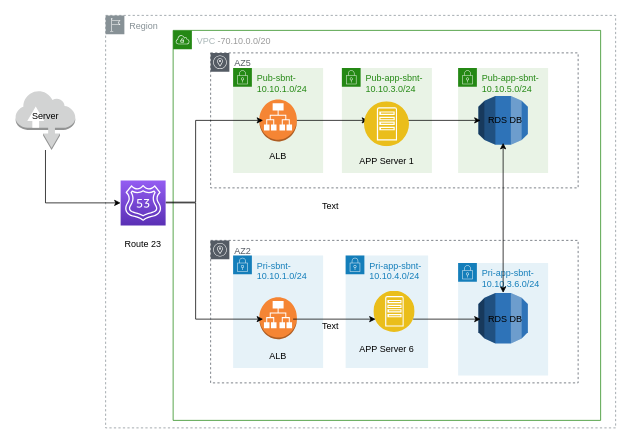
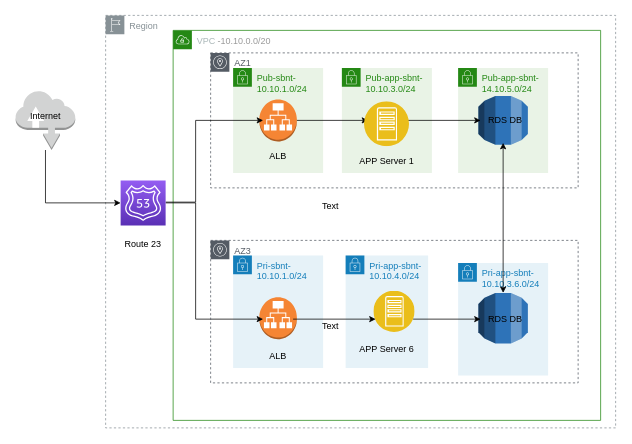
node "-70.10.0.0/20": label "-70.10.0.0/20" -> "-10.10.0.0/20"
node "AZ5": label "AZ5" -> "AZ1"
node "Pub-app-sbnt-10.10.5.0/24": label "Pub-app-sbnt-10.10.5.0/24" -> "Pub-app-sbnt-14.10.5.0/24"
node "Server": label "Server" -> "Internet"
node "AZ2": label "AZ2" -> "AZ3"
